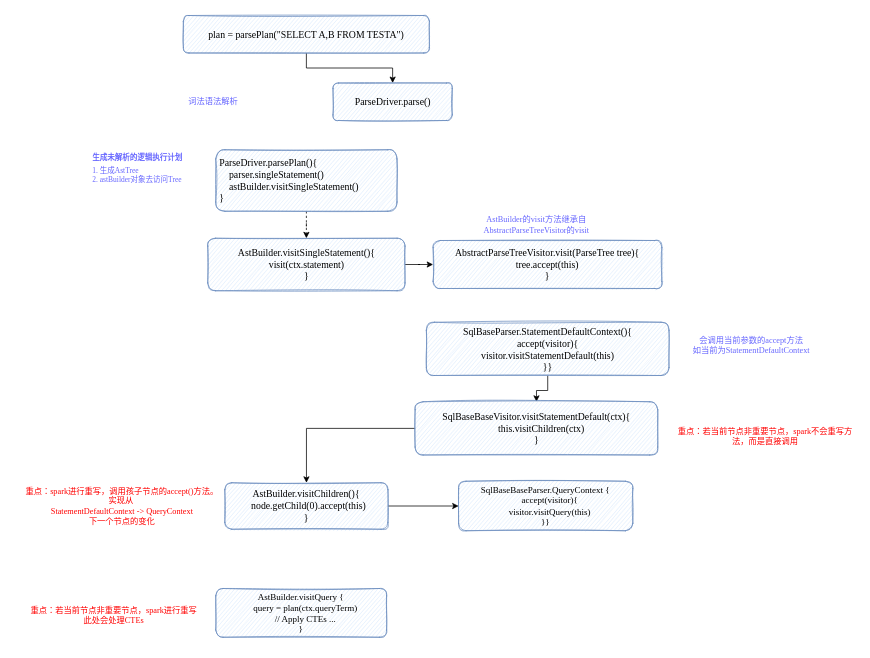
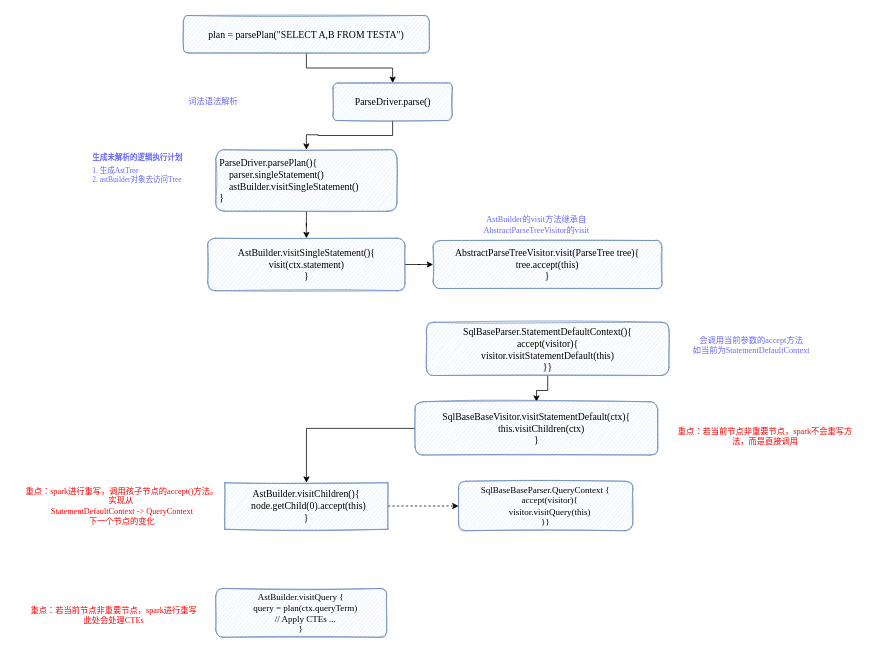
edge "ParseDriver.parse()" -> "ParseDriver.parsePlan(){ parser.singleStatement() astBuilder.visitSingleStatement() }": added
edge "ParseDriver.parsePlan(){ parser.singleStatement() astBuilder.visitSingleStatement() }" -> "AstBuilder.visitSingleStatement(){ visit(ctx.statement) }": style dashed -> solid
node "AstBuilder.visitChildren(){ node.getChild(0).accept(this) }": shape rounded rectangle -> rectangle
edge "AstBuilder.visitChildren(){ node.getChild(0).accept(this) }" -> "SqlBaseBaseParser.QueryContext { accept(visitor){ visitor.visitQuery(this) }}": style solid -> dashed
